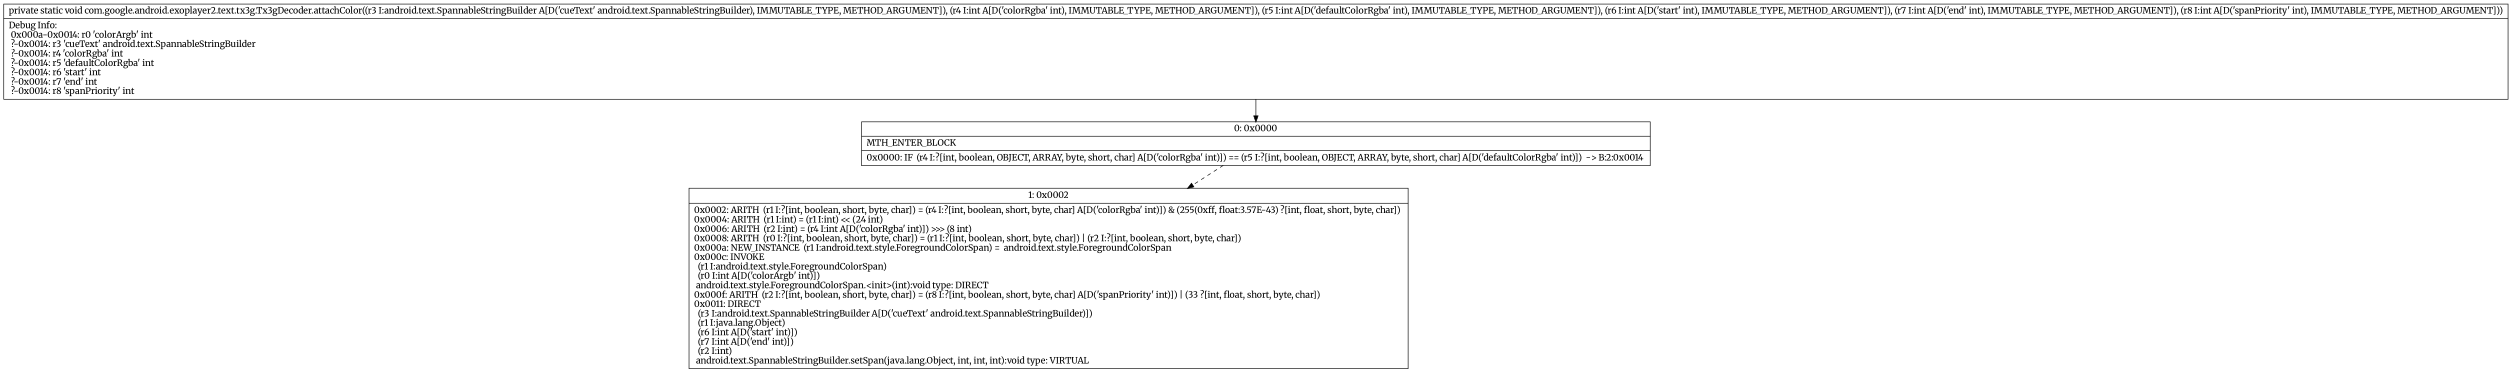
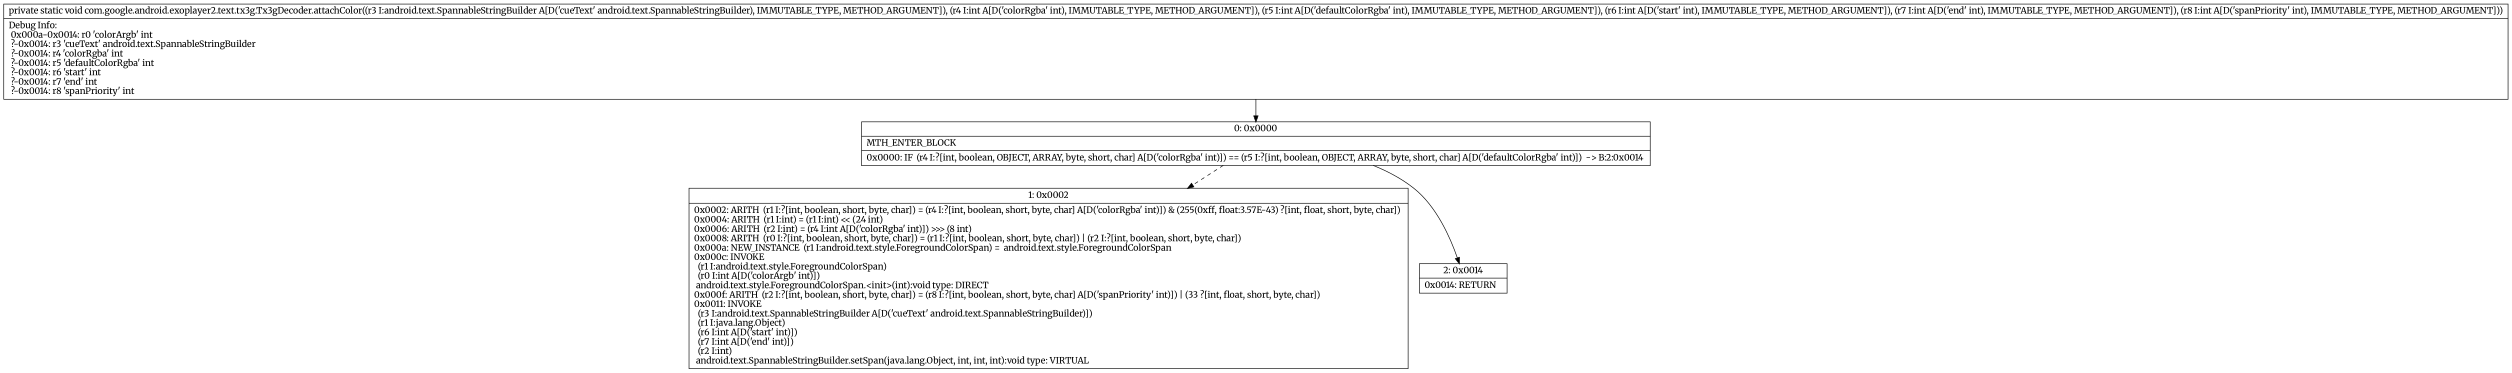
node "2: 0x0014": added
node "1: 0x0002": text "0x0011: DIRECT" -> "0x0011: INVOKE"
